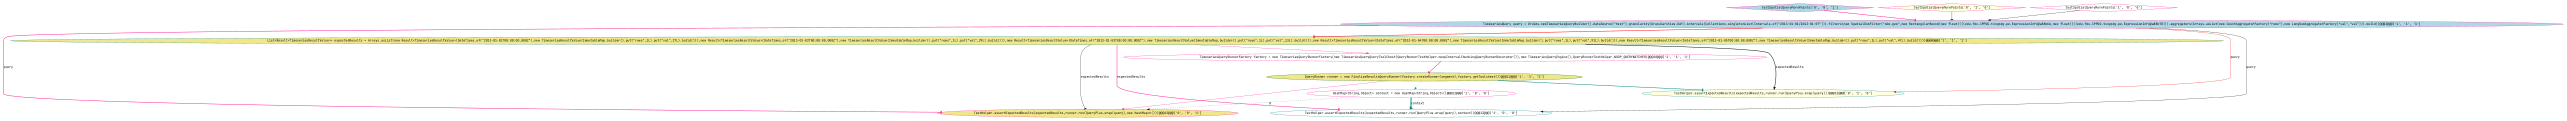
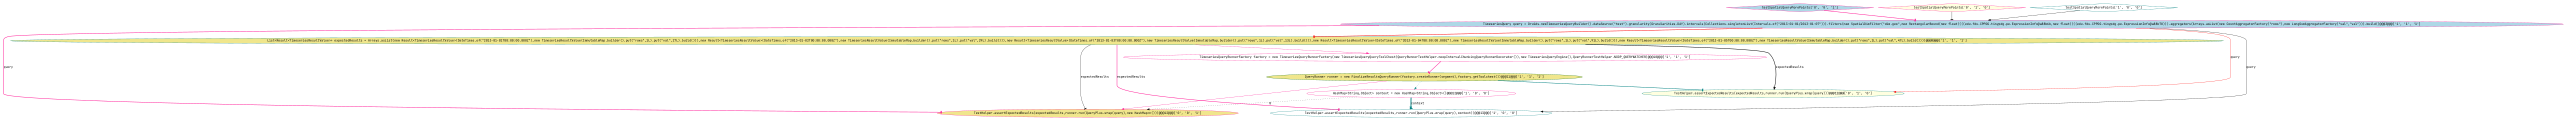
node "testSpatialQueryMorePoints['1', '0', '0']": color deeppink -> teal
